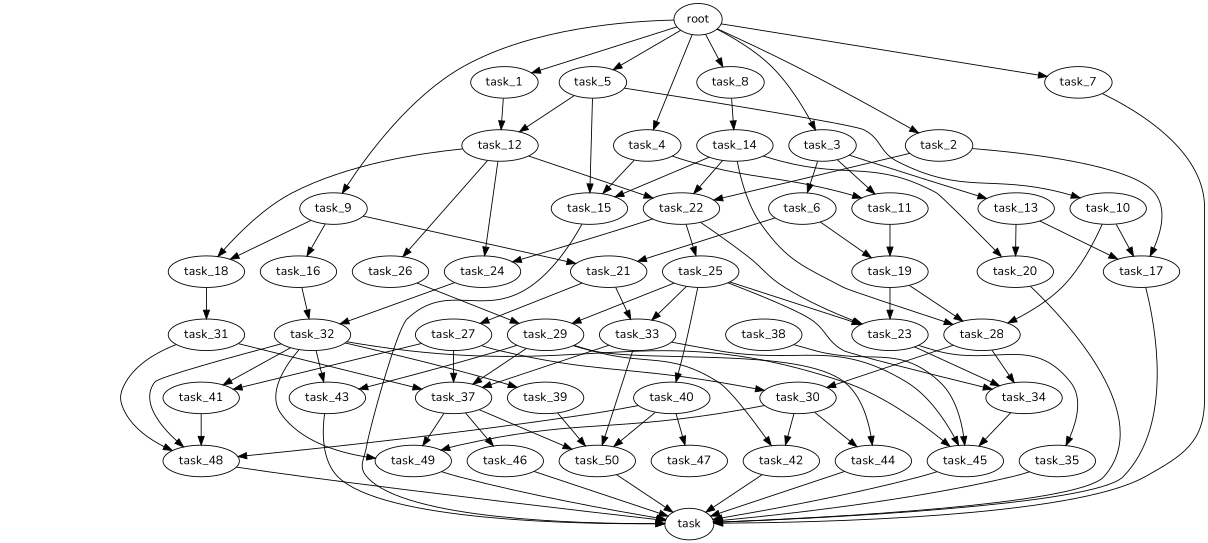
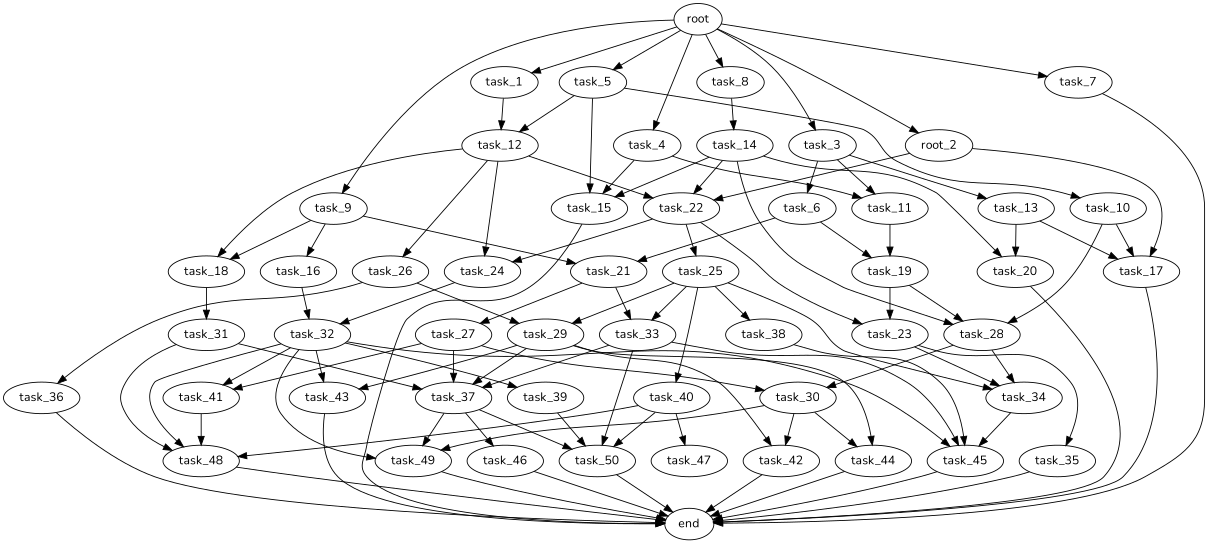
node "task_2": label "task_2" -> "root_2"
edge "task_25" -> "task_23": now "task_25" -> "task_38"
node "task_36": added
node "task": label "task" -> "end"
